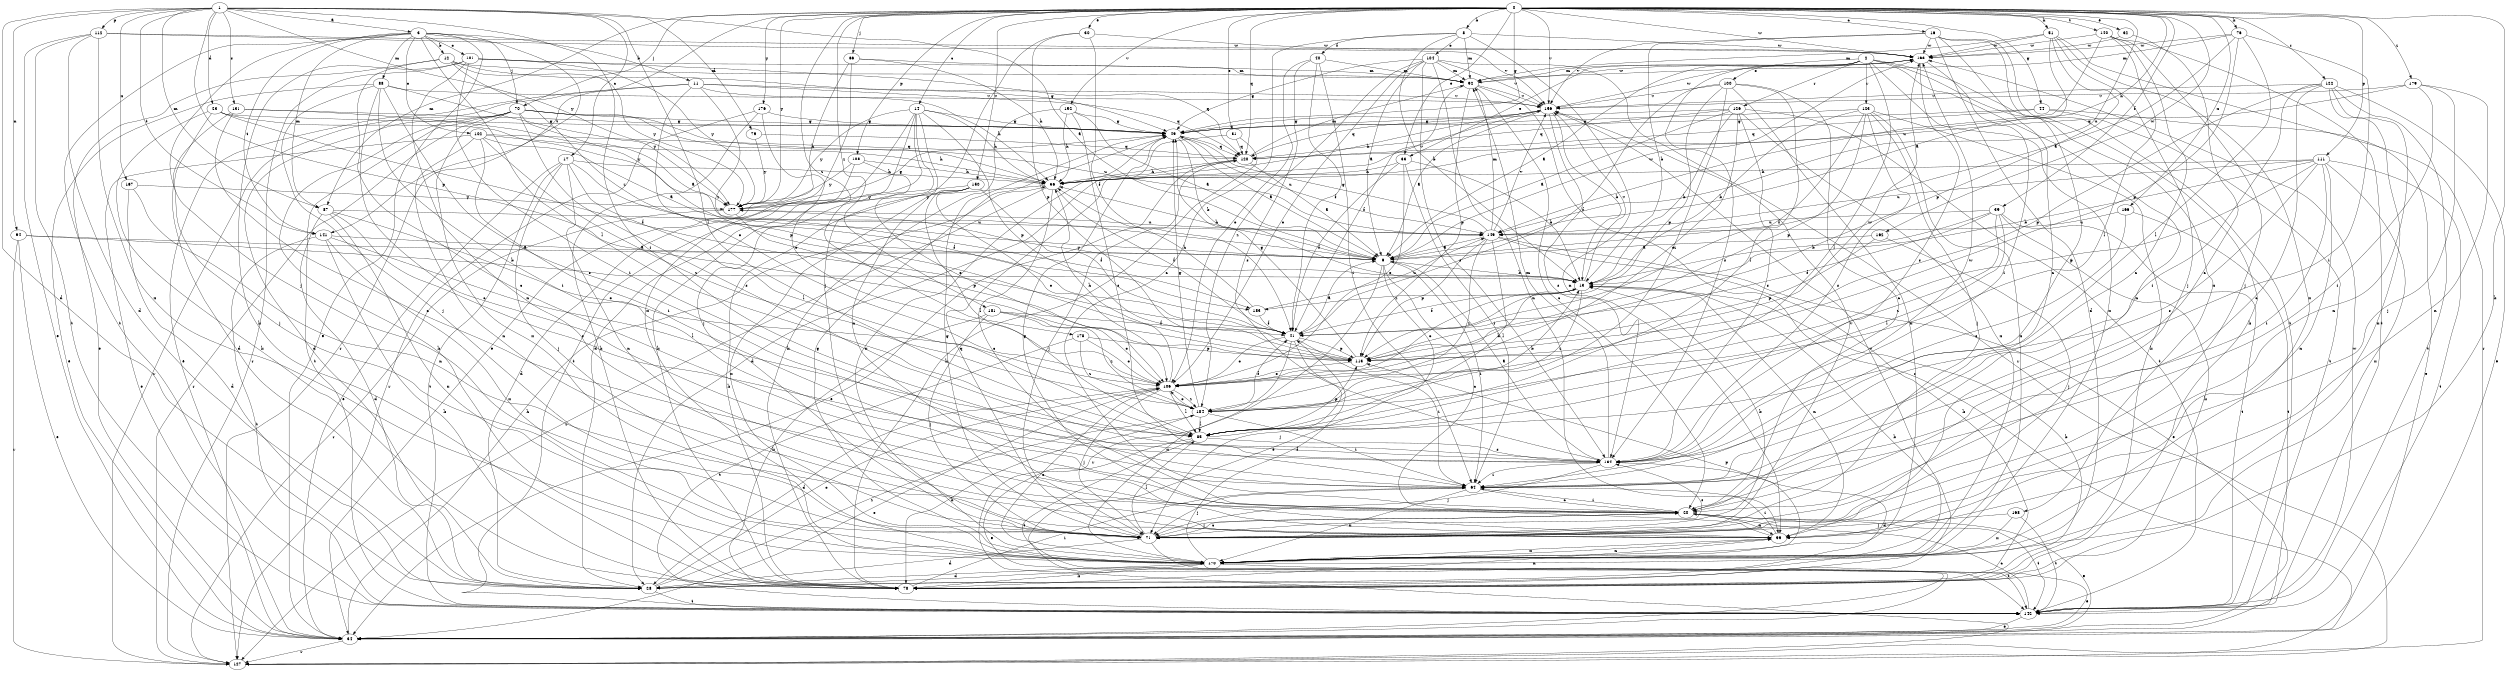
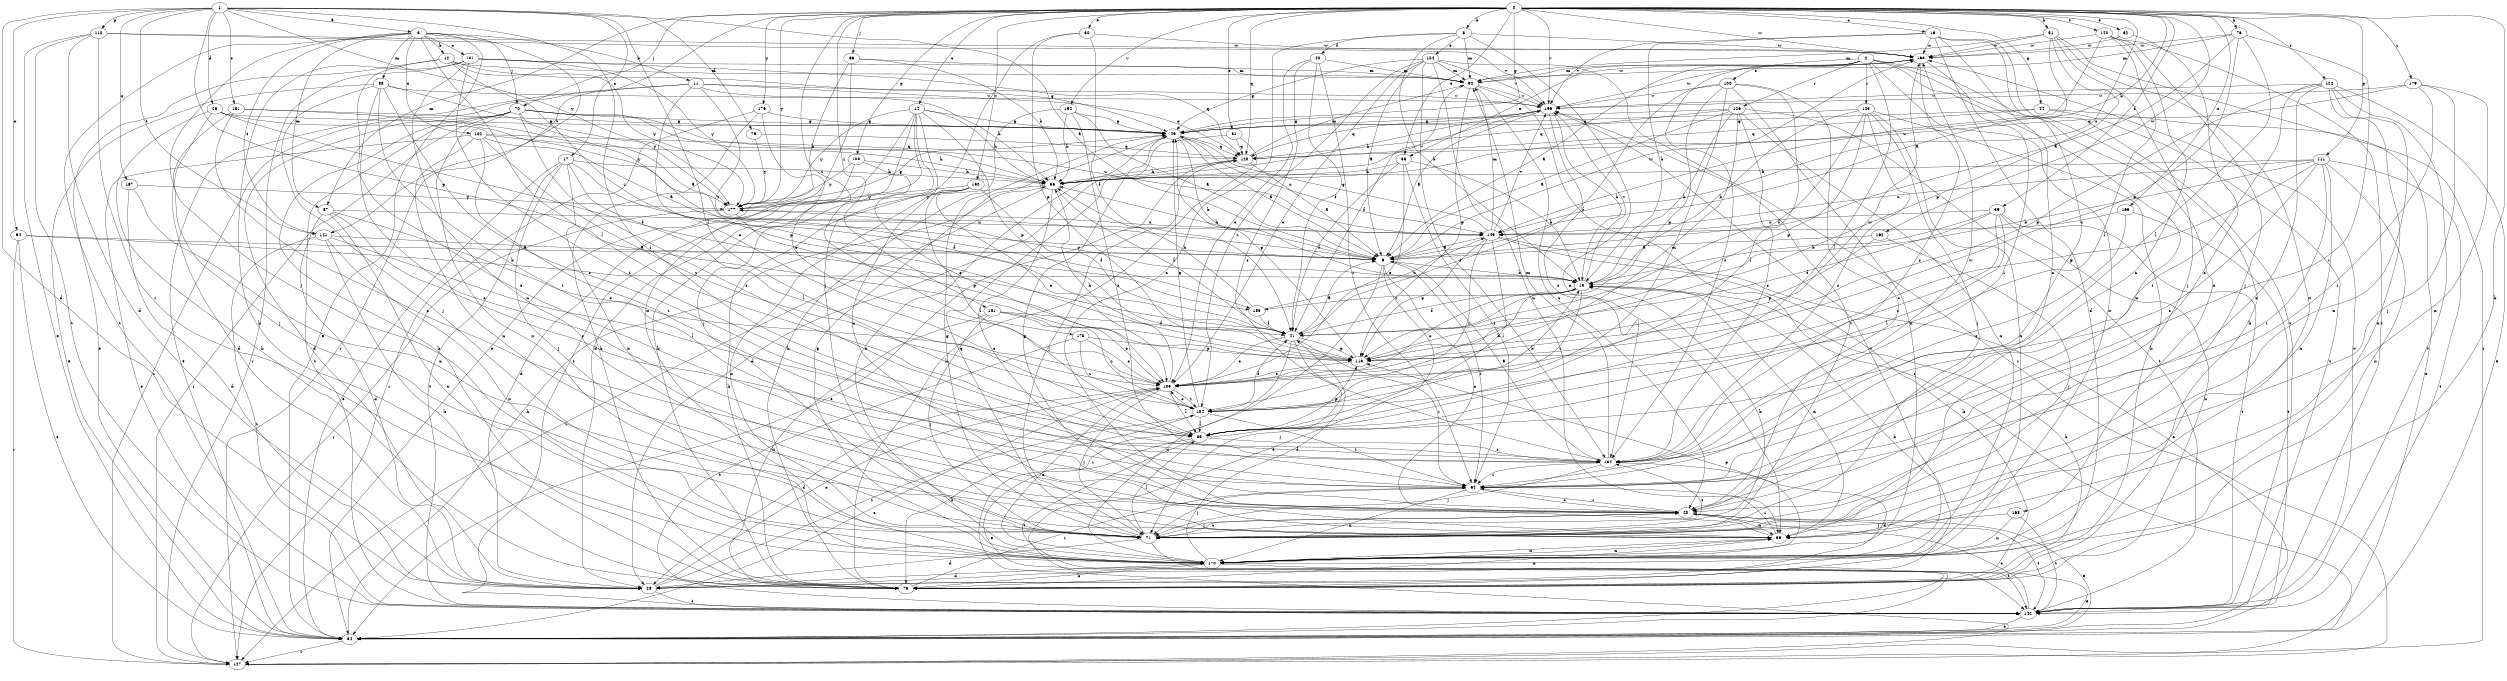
edge "1" -> "87": removed, label "m"
edge "112" -> "170": label "x" -> "i"
